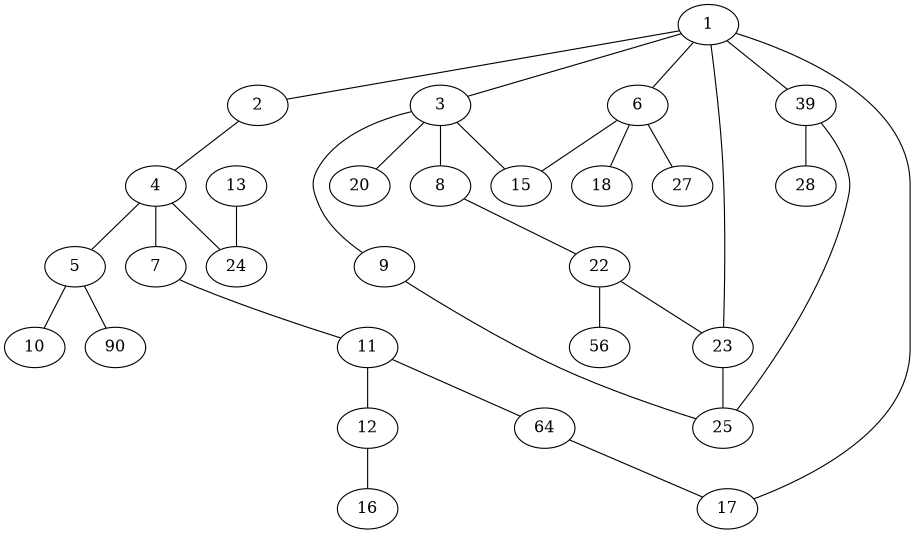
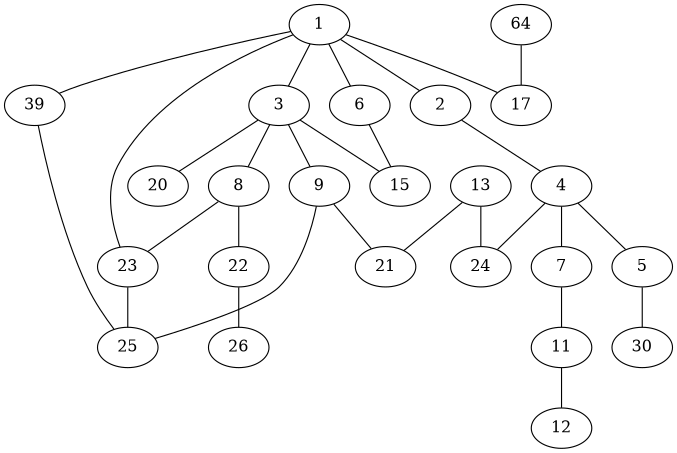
node "18": removed
node "27": removed
node "28": removed
node "21": added
edge "22" -- "23": now "8" -- "23"
node "10": removed
node "90": label "90" -> "30"
node "56": label "56" -> "26"
edge "11" -- "64": removed
node "16": removed
